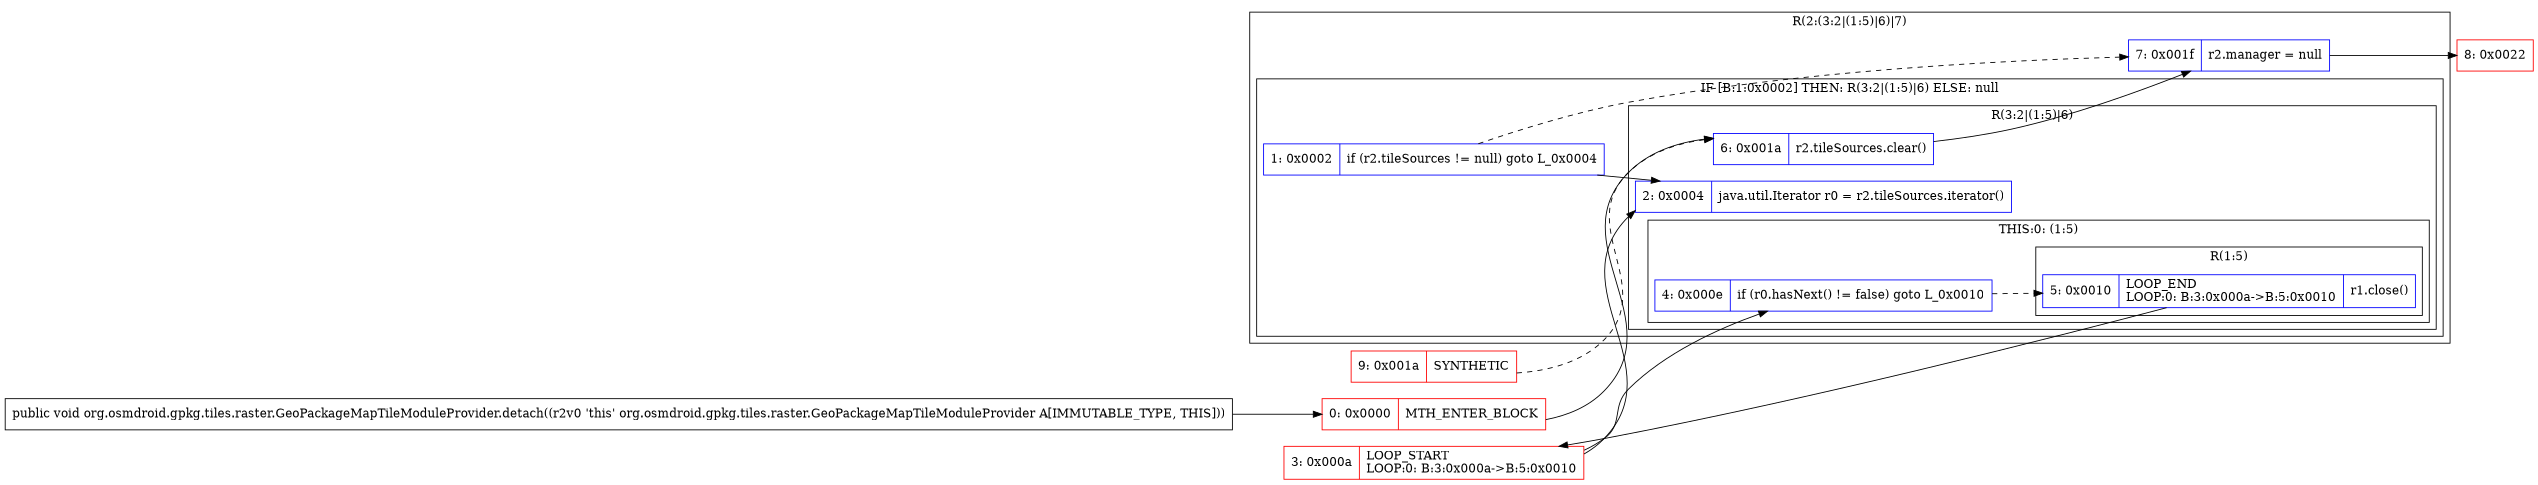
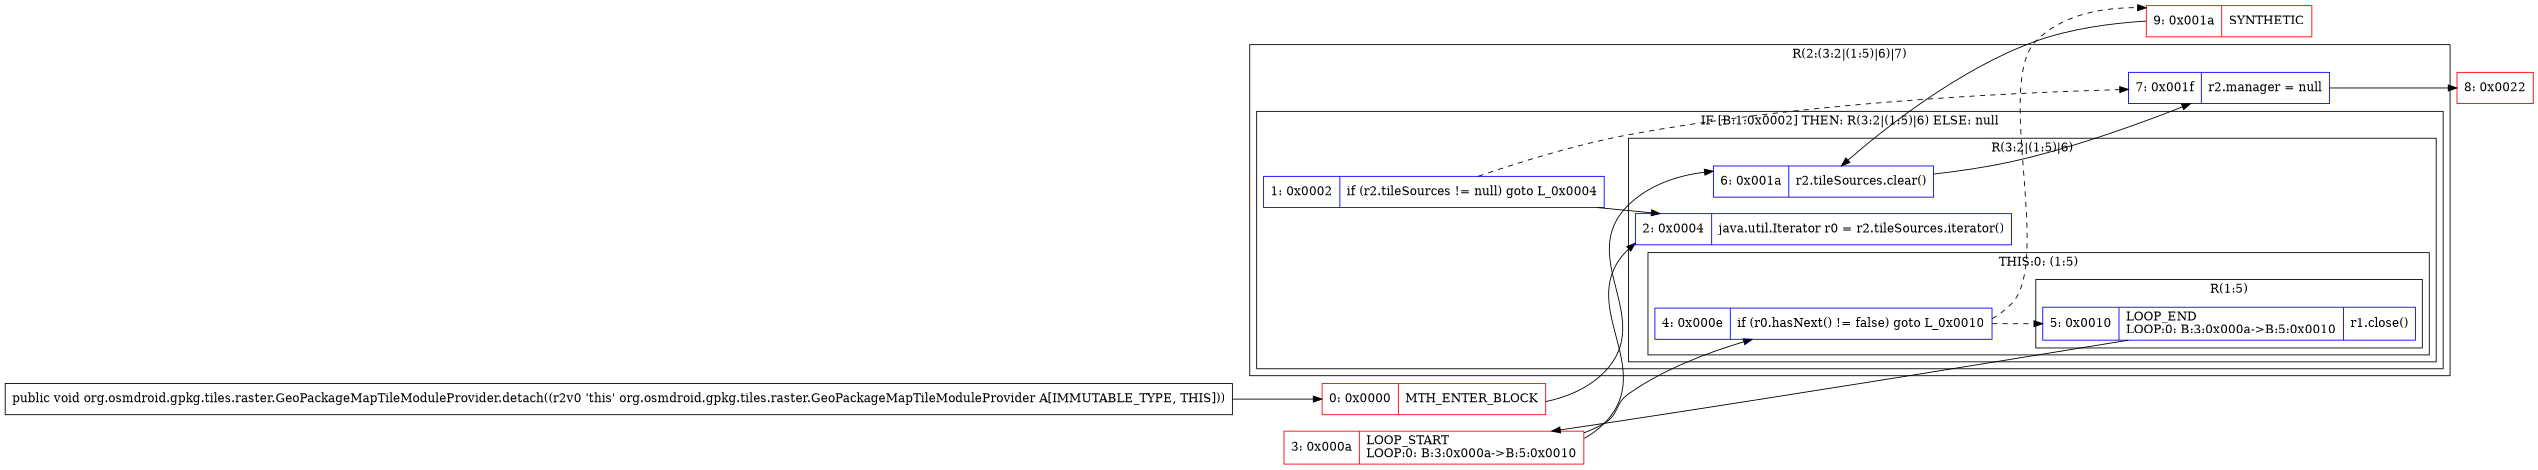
edge "4: 0x000e" -> "9: 0x001a": added
edge "9: 0x001a" -> "6: 0x001a": style dashed -> solid
